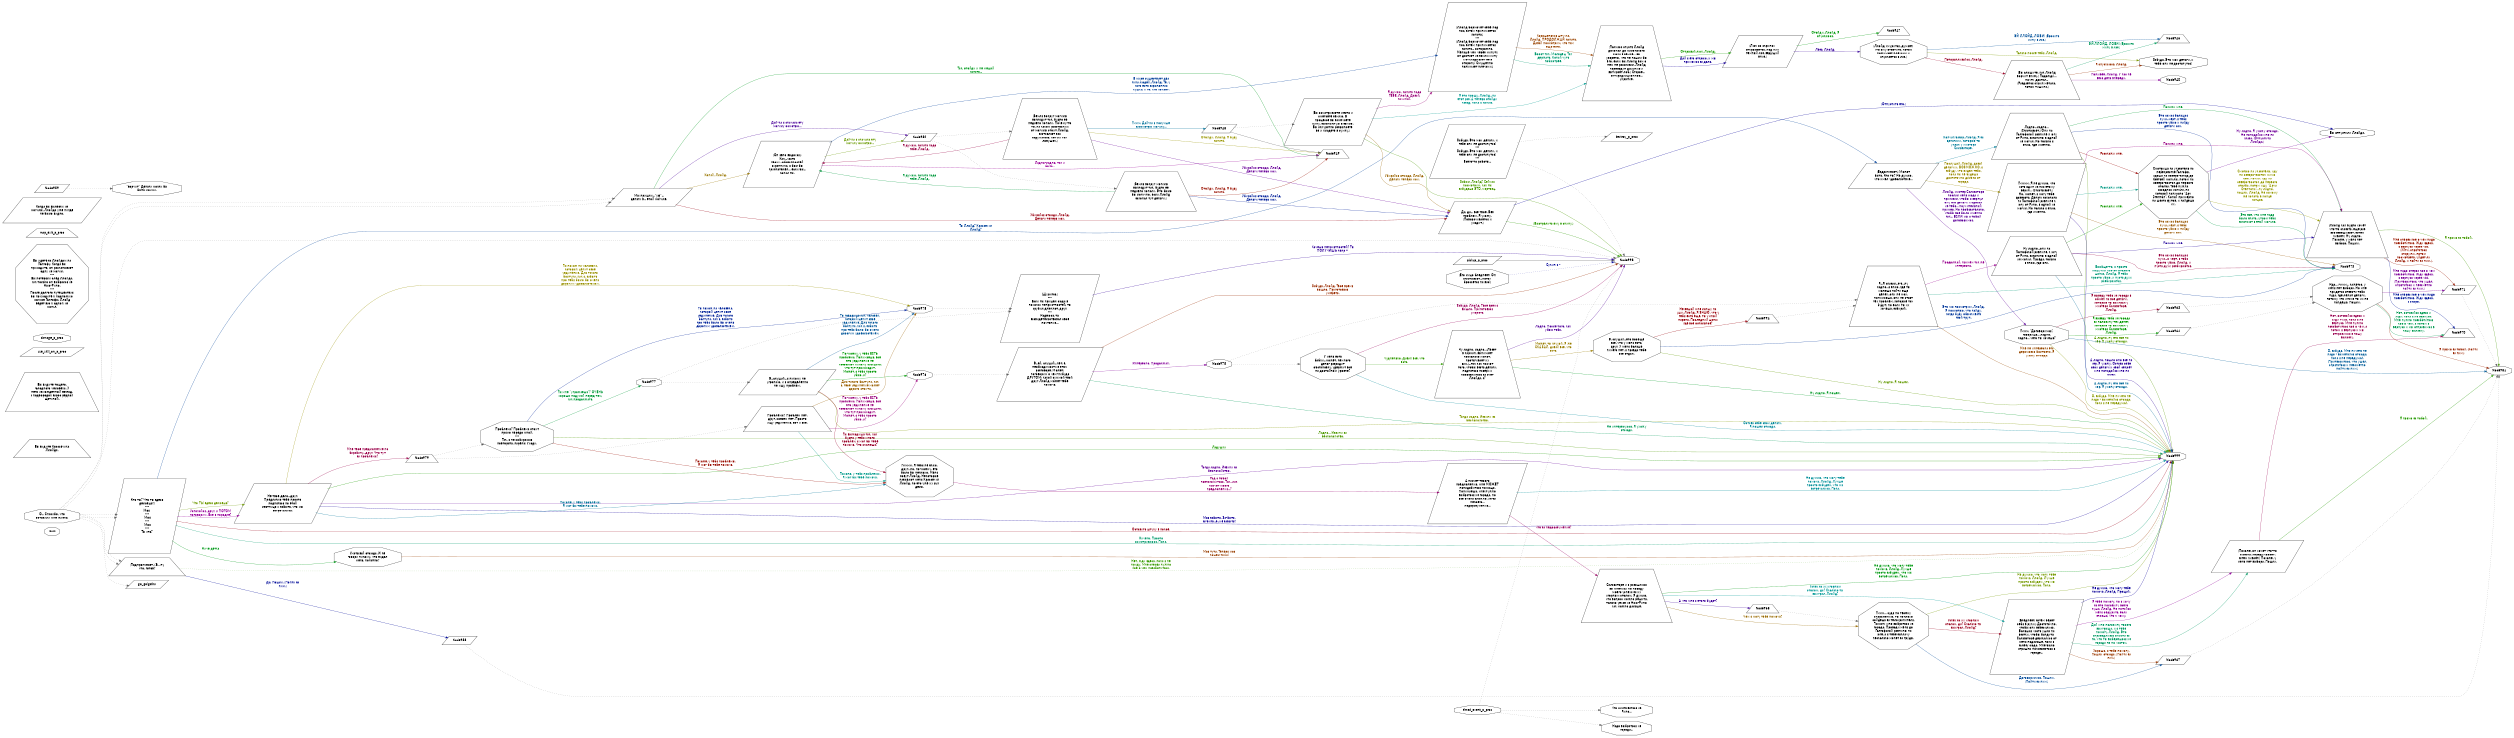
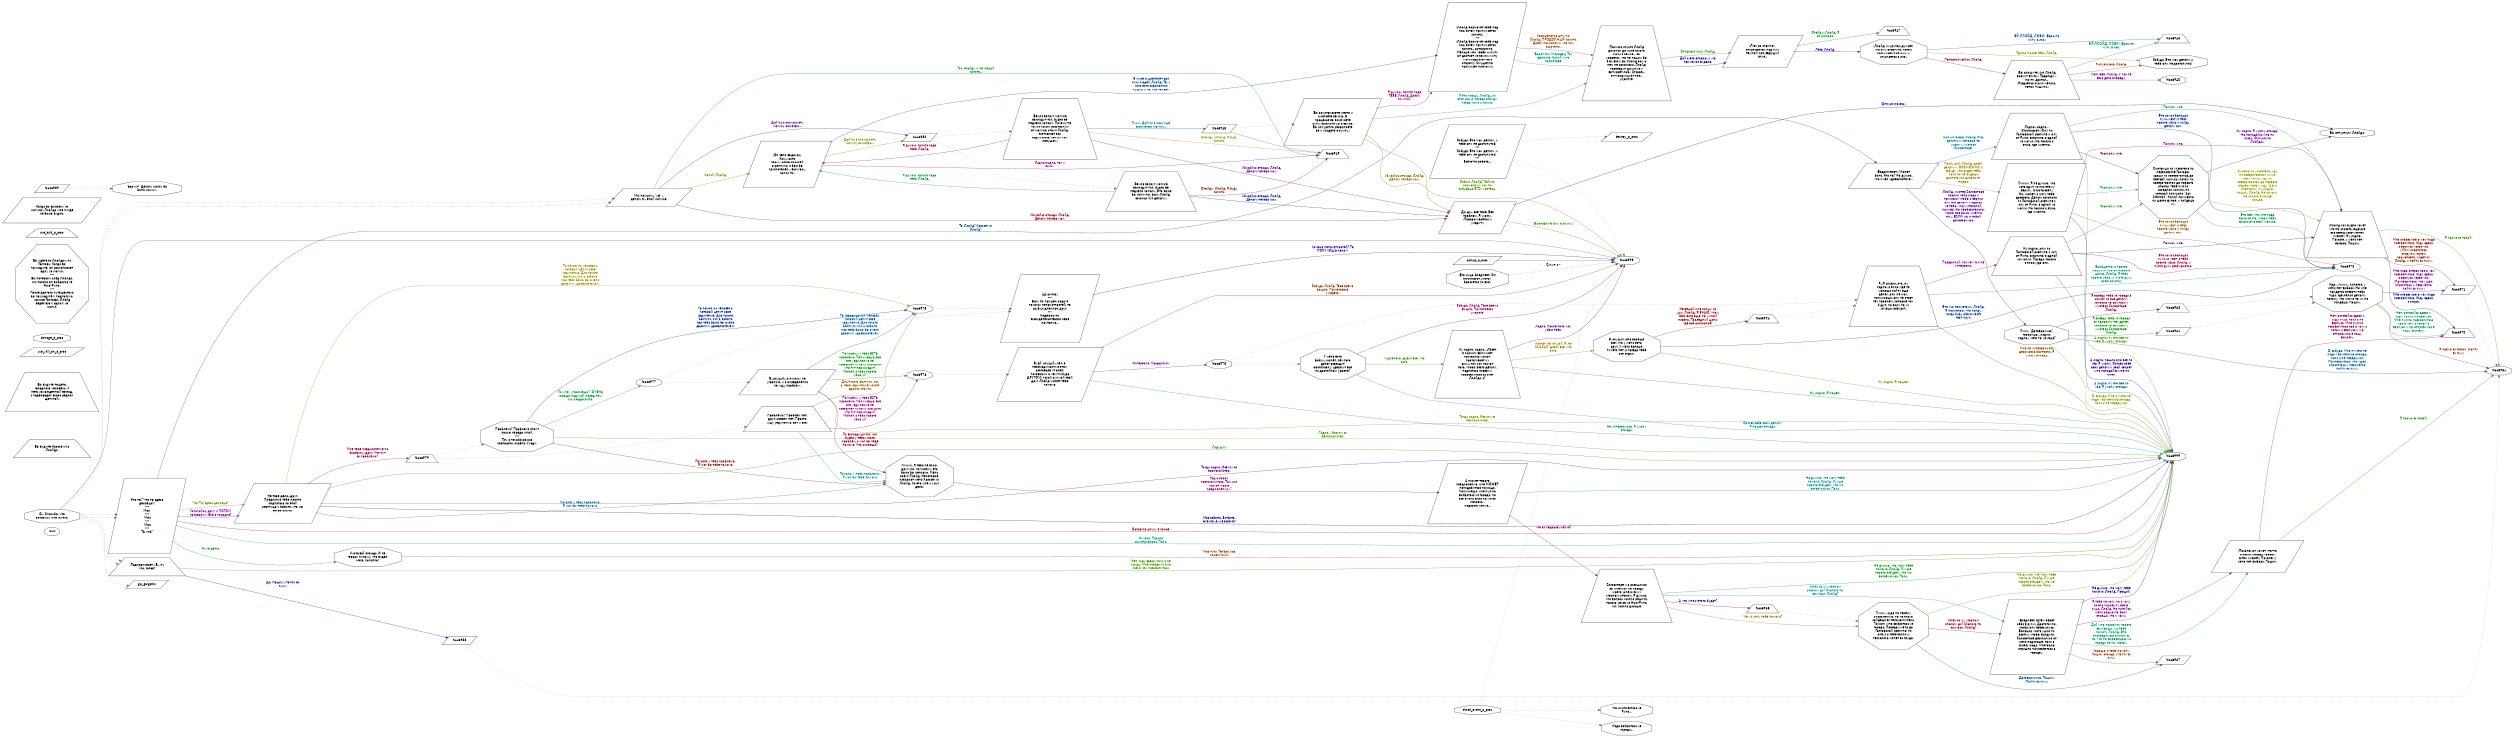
node "map_exit_p_proc": label "map_exit_p_proc" -> "лаз_exit_p_proc"
edge "О... Спасибо, что оставили мне жизнь." -> "Node998": style dotted -> solid
edge "Node967" -> "Node981": removed
edge "(Подпрыгивает.) Э... ну что, готов?" -> "Node999": style dotted -> solid
